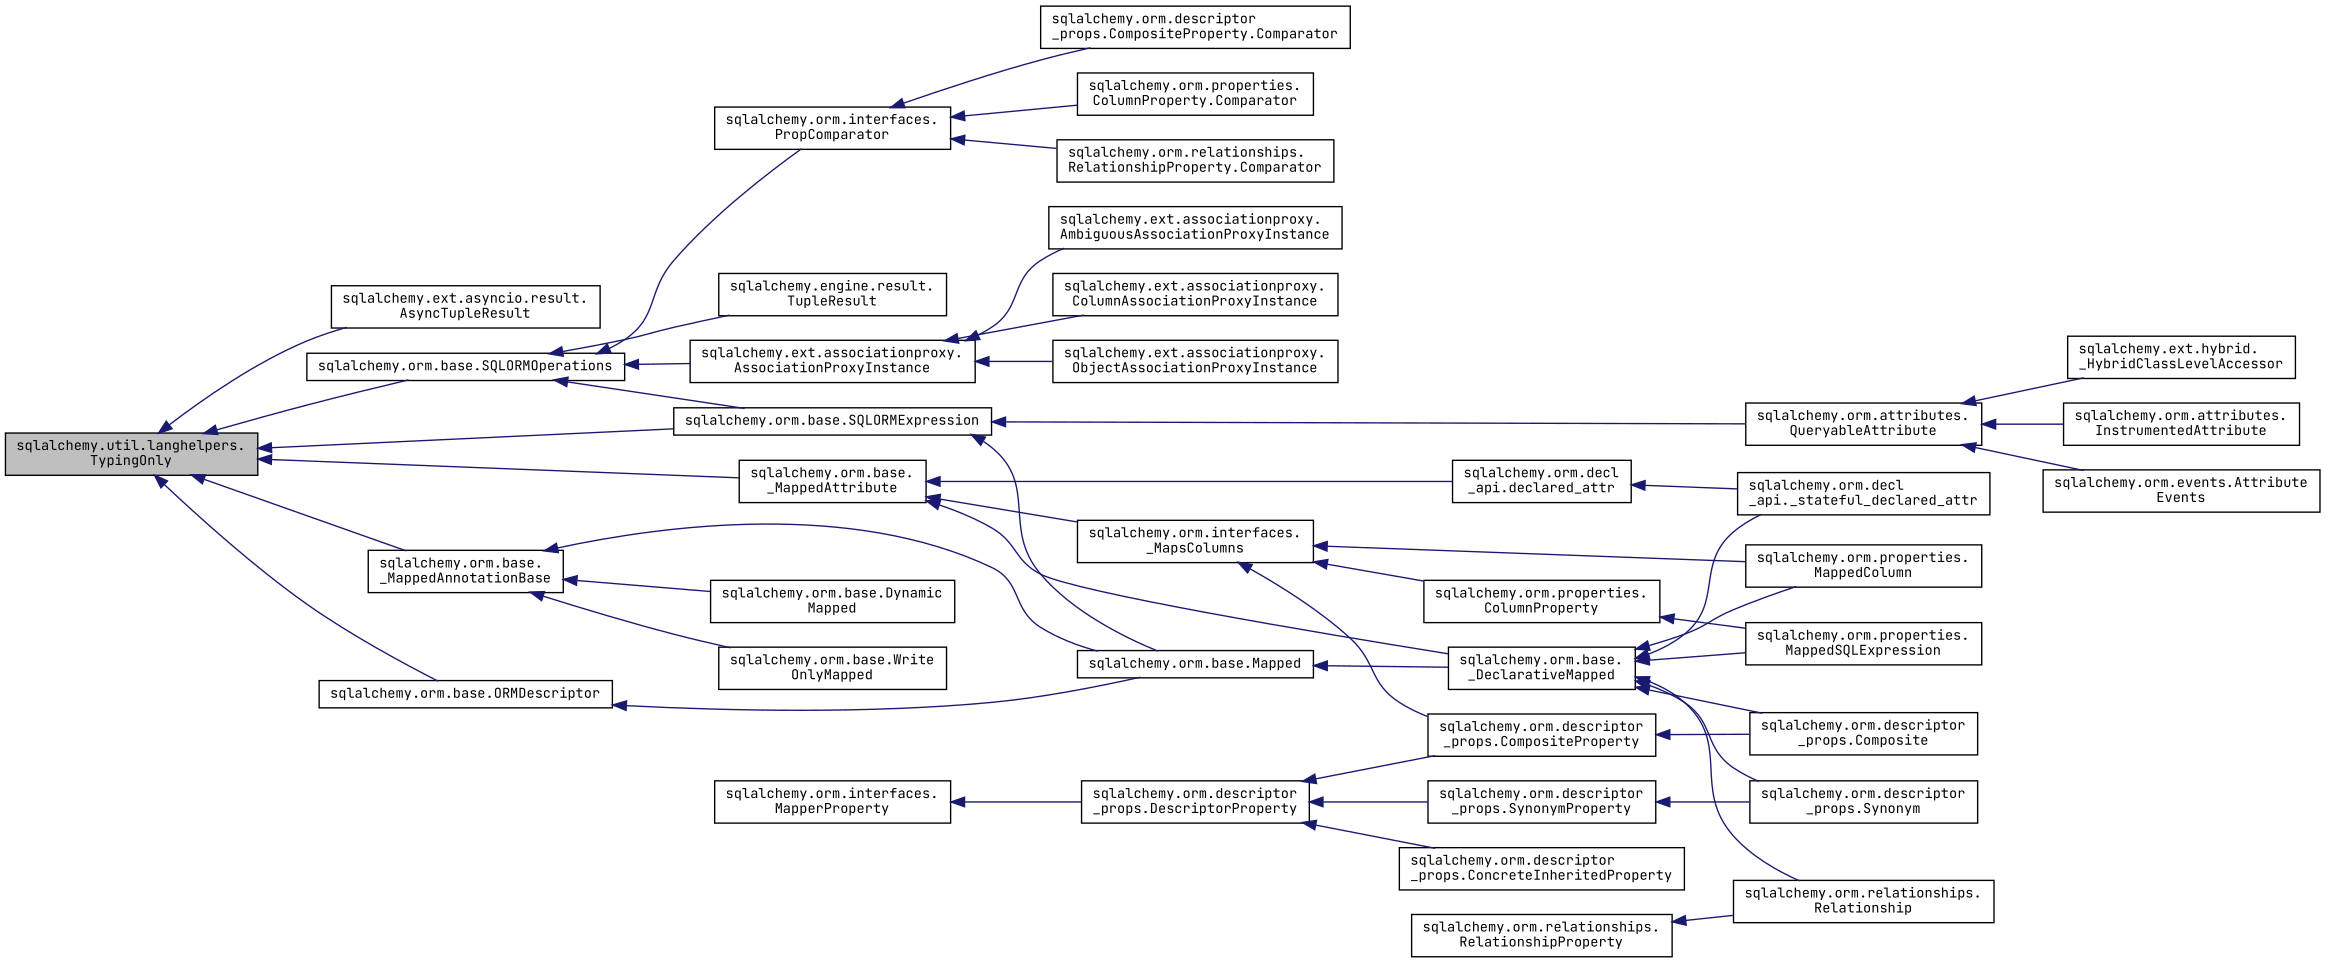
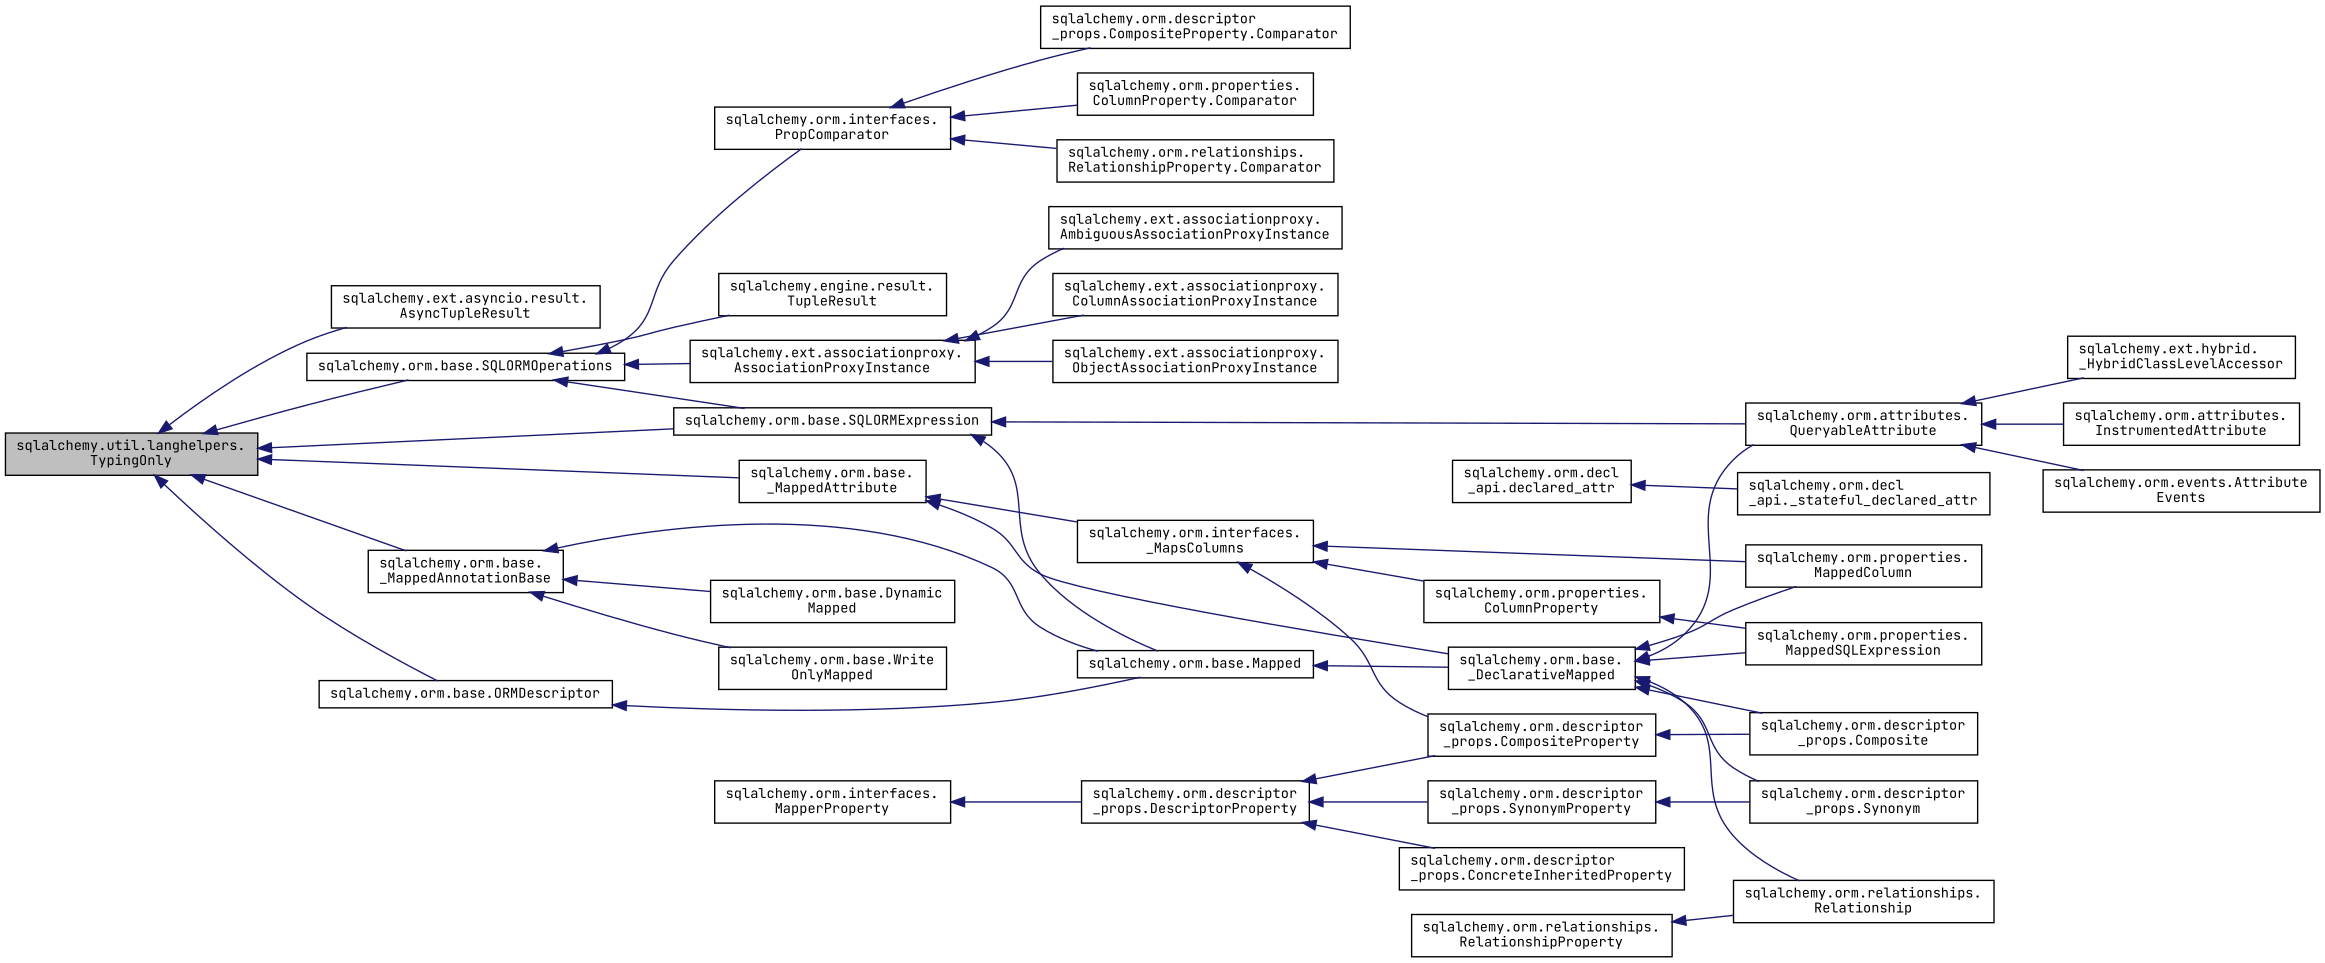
edge "sqlalchemy.orm.decl _api.declared_attr" -> "sqlalchemy.orm.base. _MappedAttribute": removed
edge "sqlalchemy.orm.decl _api._stateful_declared_attr" -> "sqlalchemy.orm.base. _DeclarativeMapped": now "sqlalchemy.orm.attributes. QueryableAttribute" -> "sqlalchemy.orm.base. _DeclarativeMapped"
